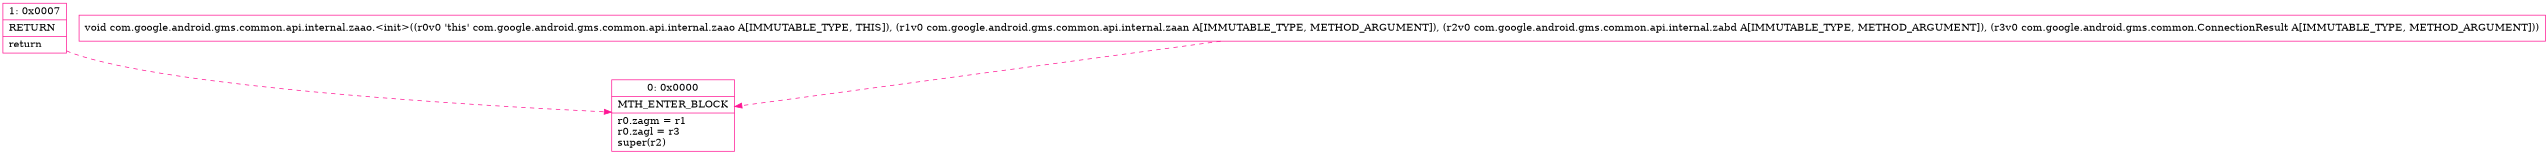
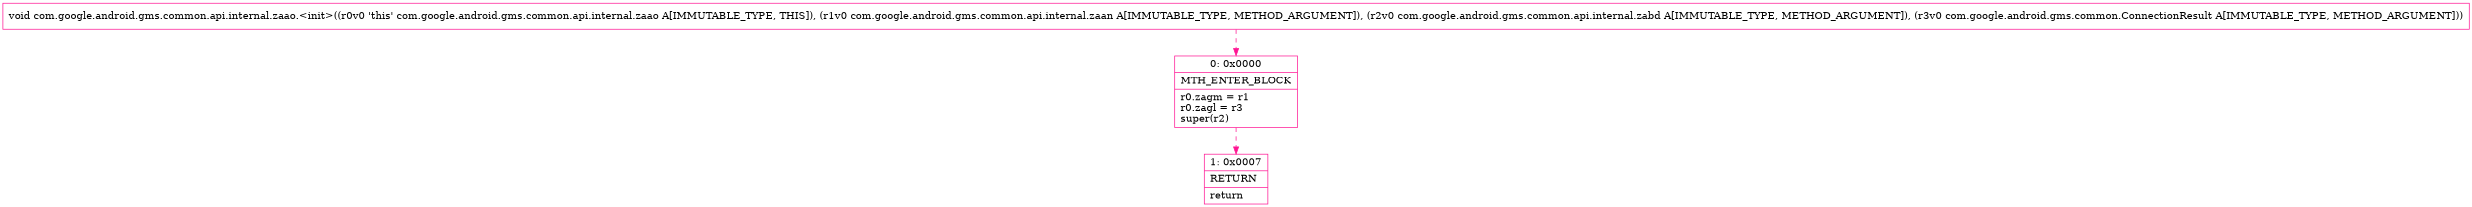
edge "1: 0x0007" -> "0: 0x0000": reversed
